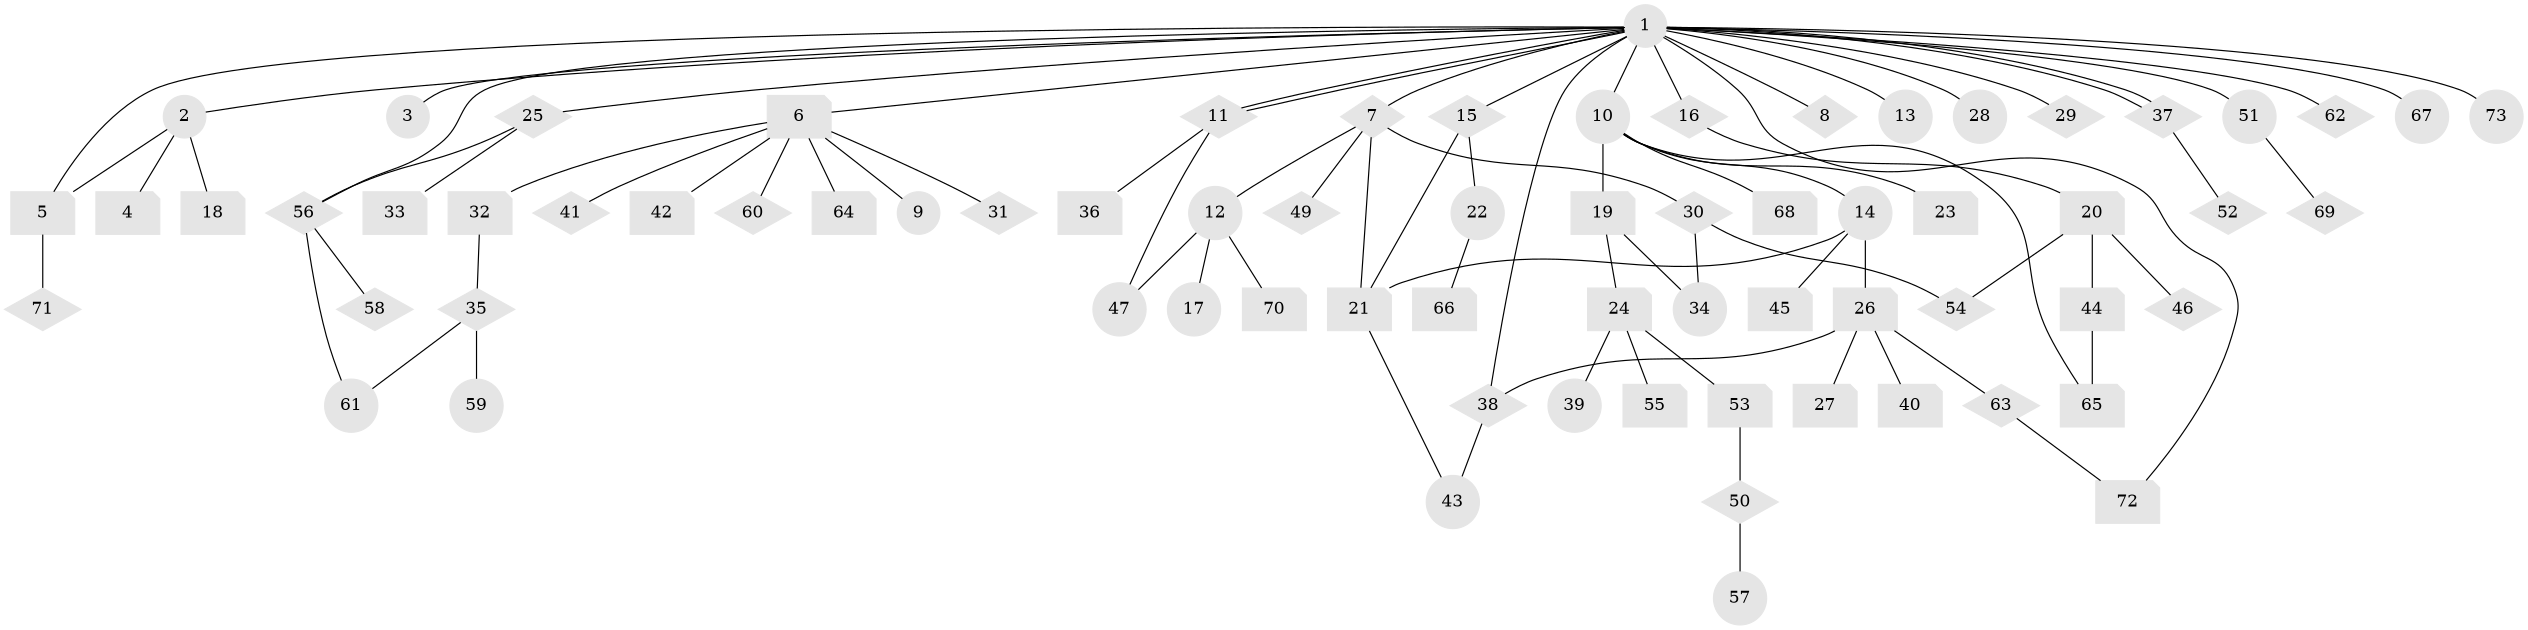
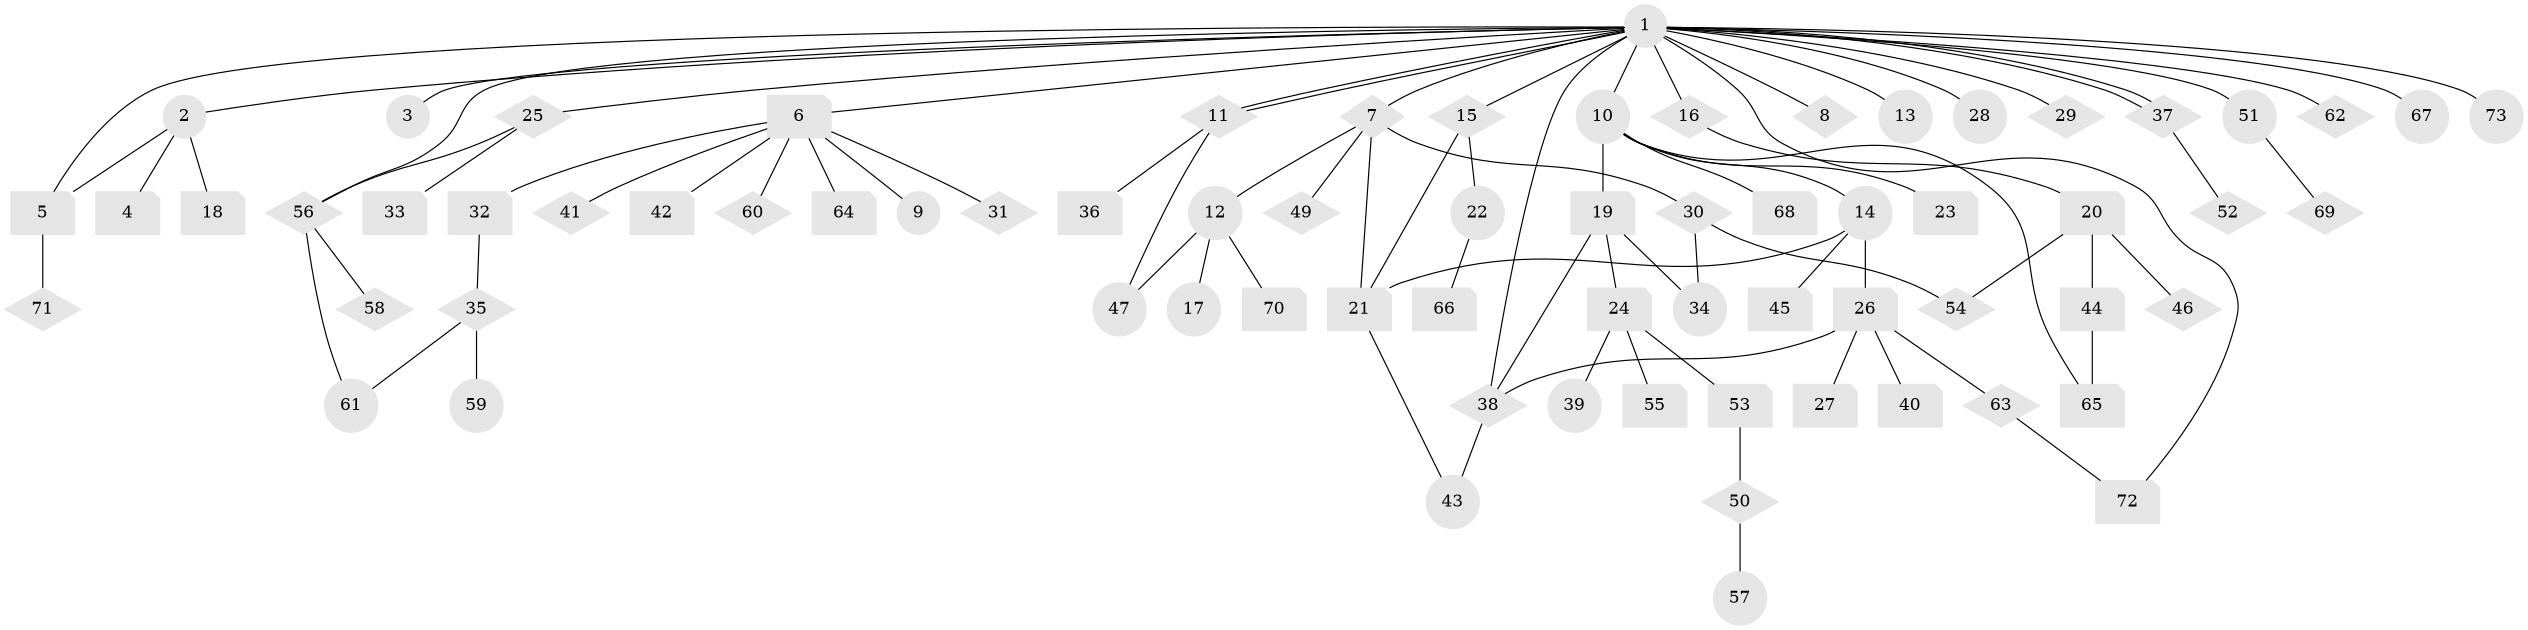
edge "19" -- "38": added
